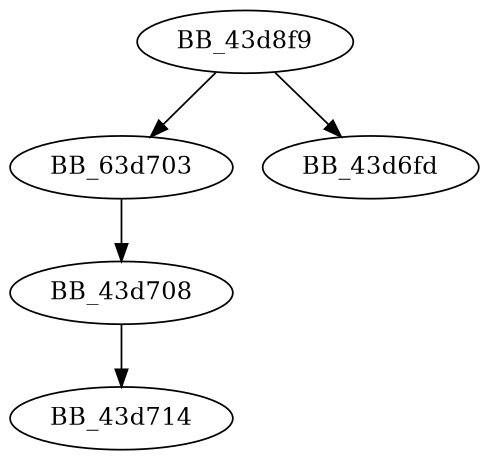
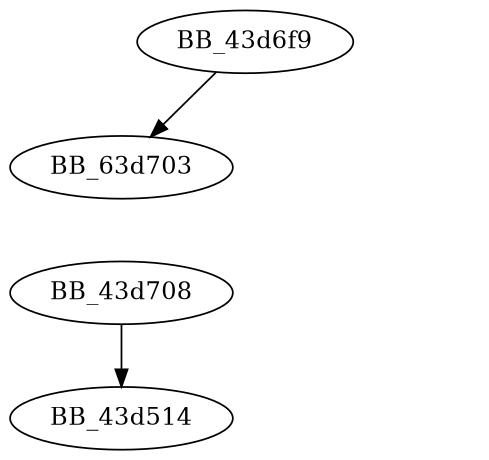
node "BB_43d8f9": label "BB_43d8f9" -> "BB_43d6f9"
node "BB_43d6fd": removed
edge "BB_63d703" -> "BB_43d708": removed
node "BB_43d714": label "BB_43d714" -> "BB_43d514"
